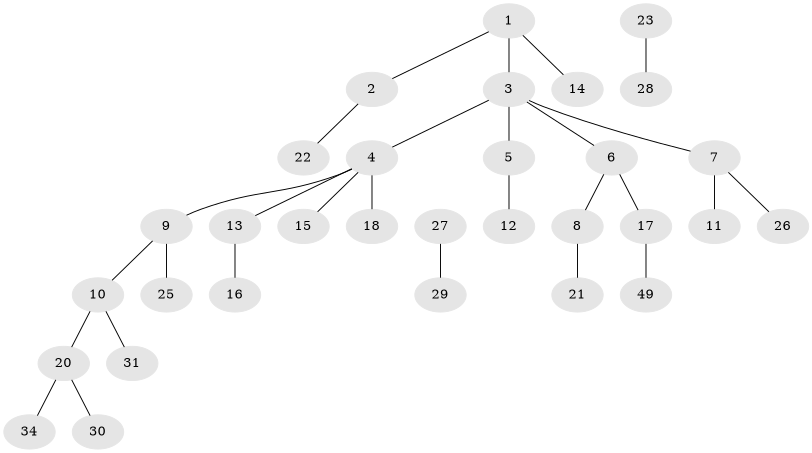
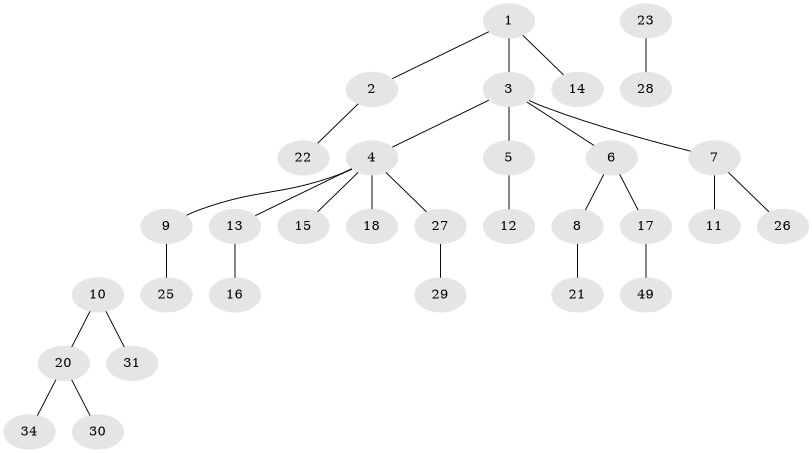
edge "4" -- "27": added
edge "9" -- "10": removed
